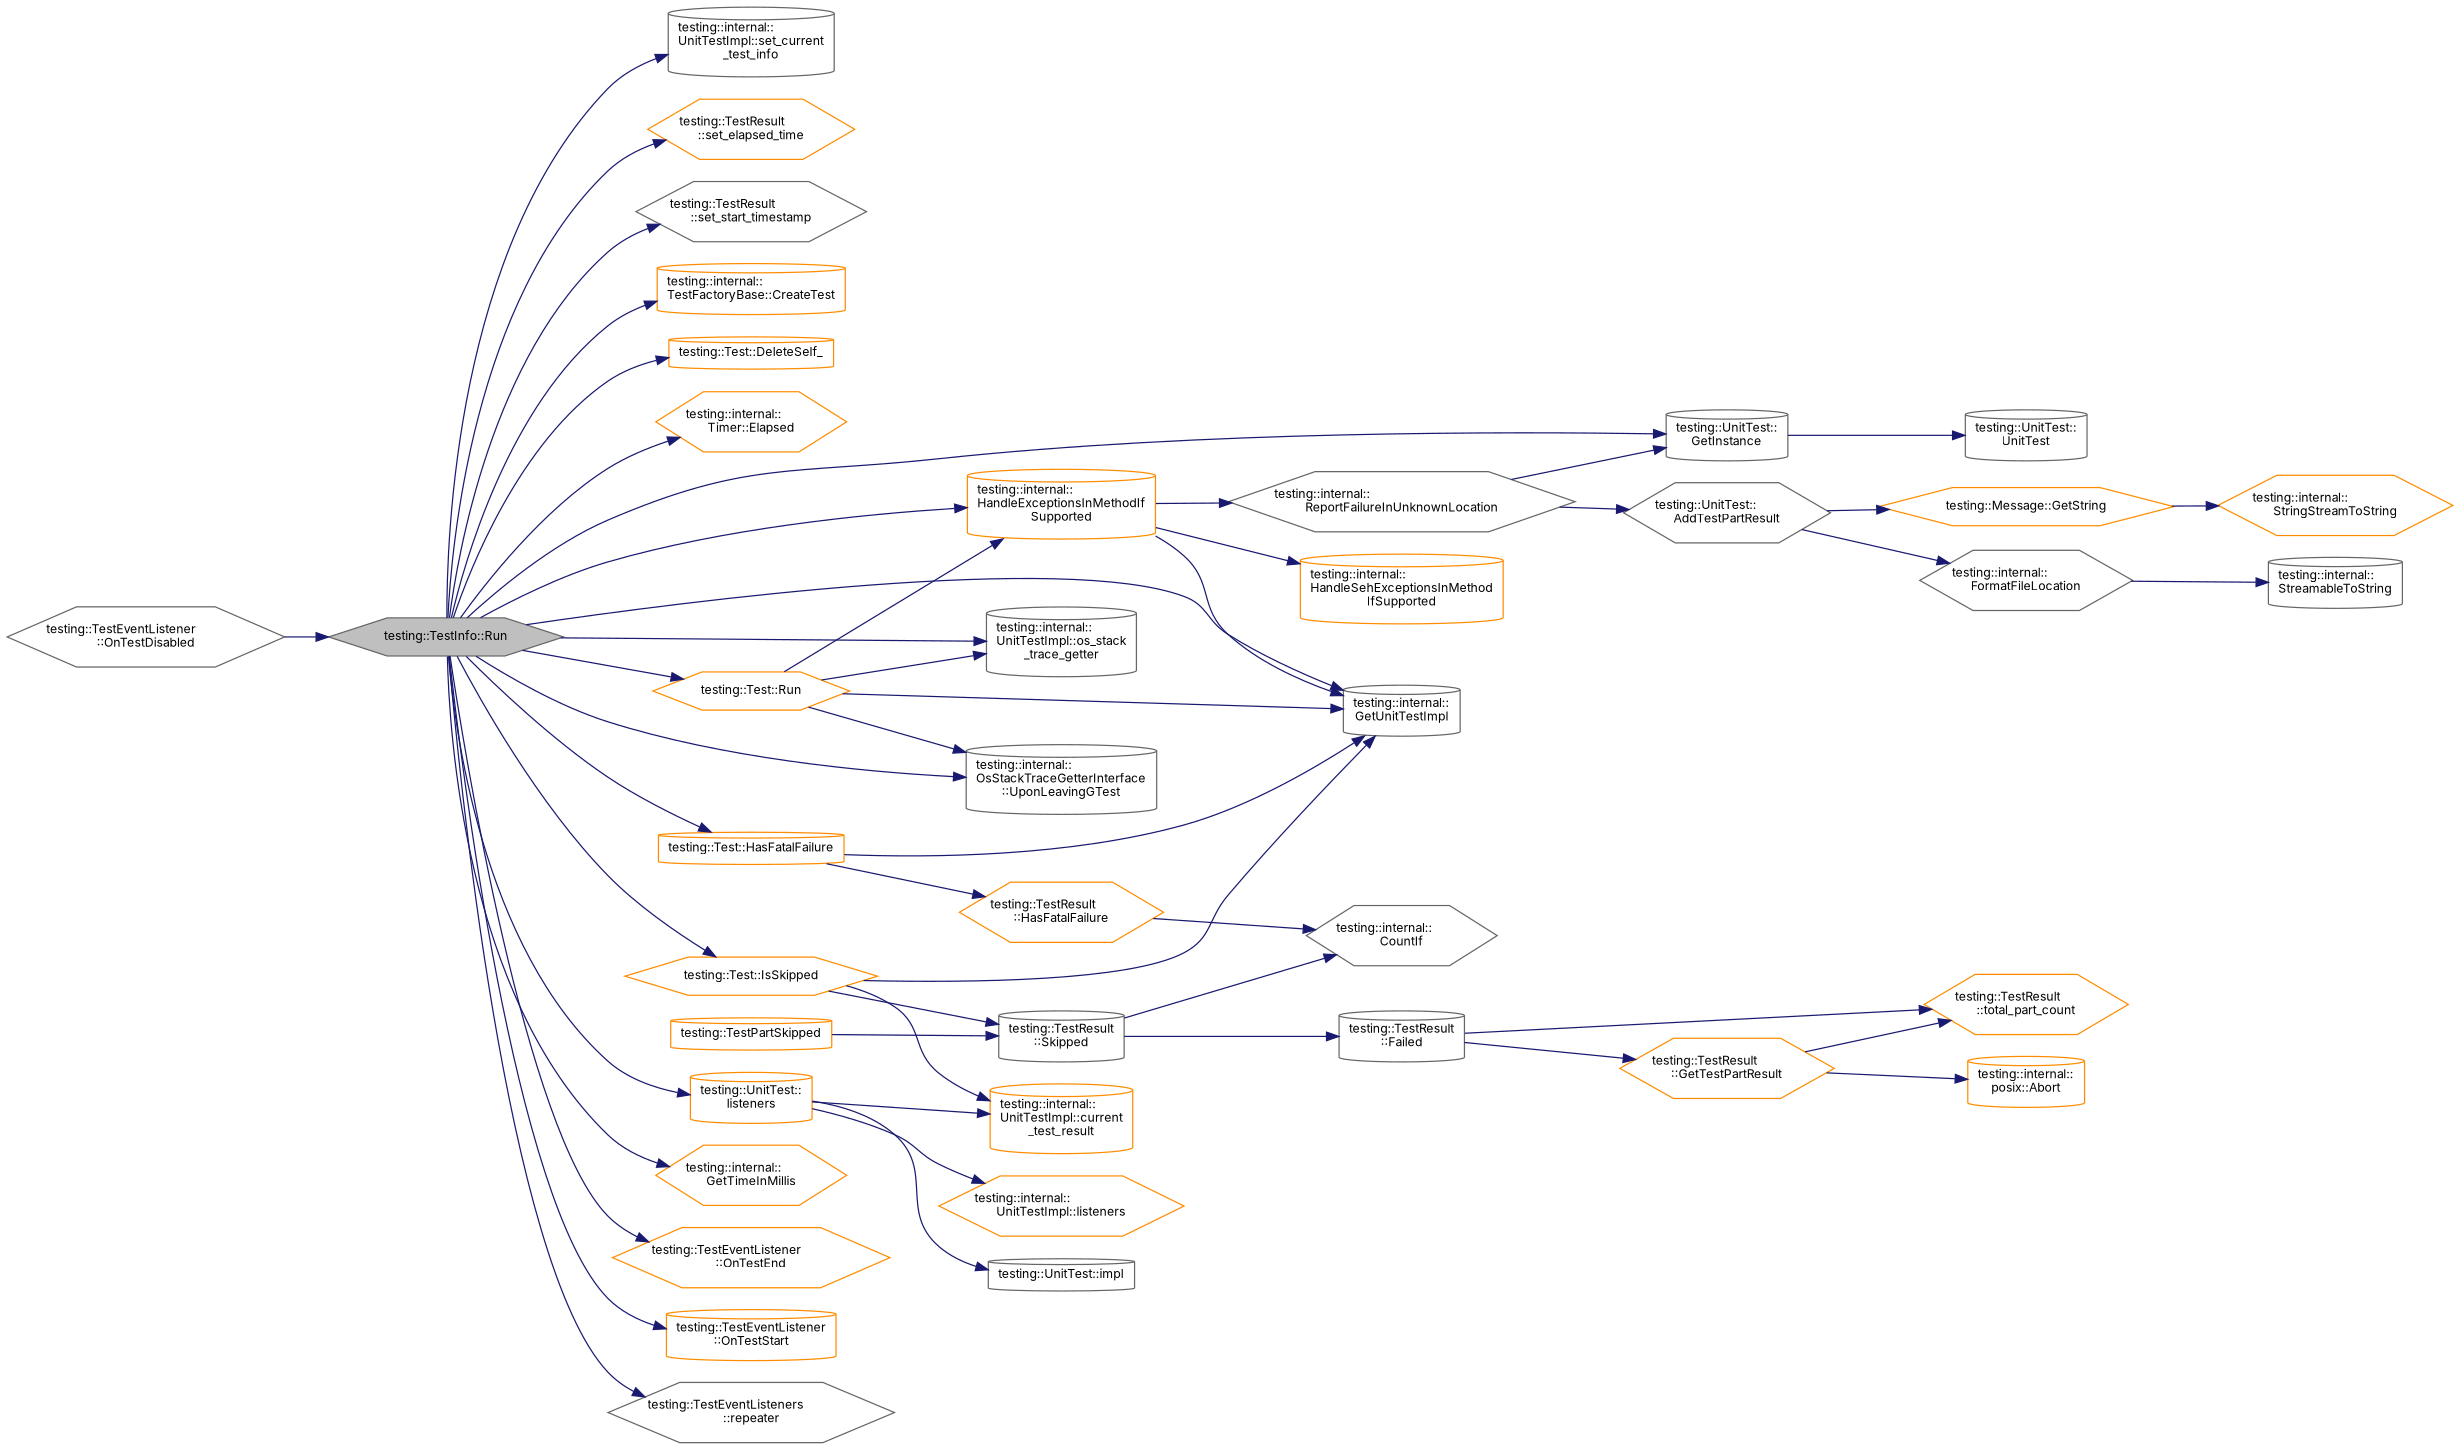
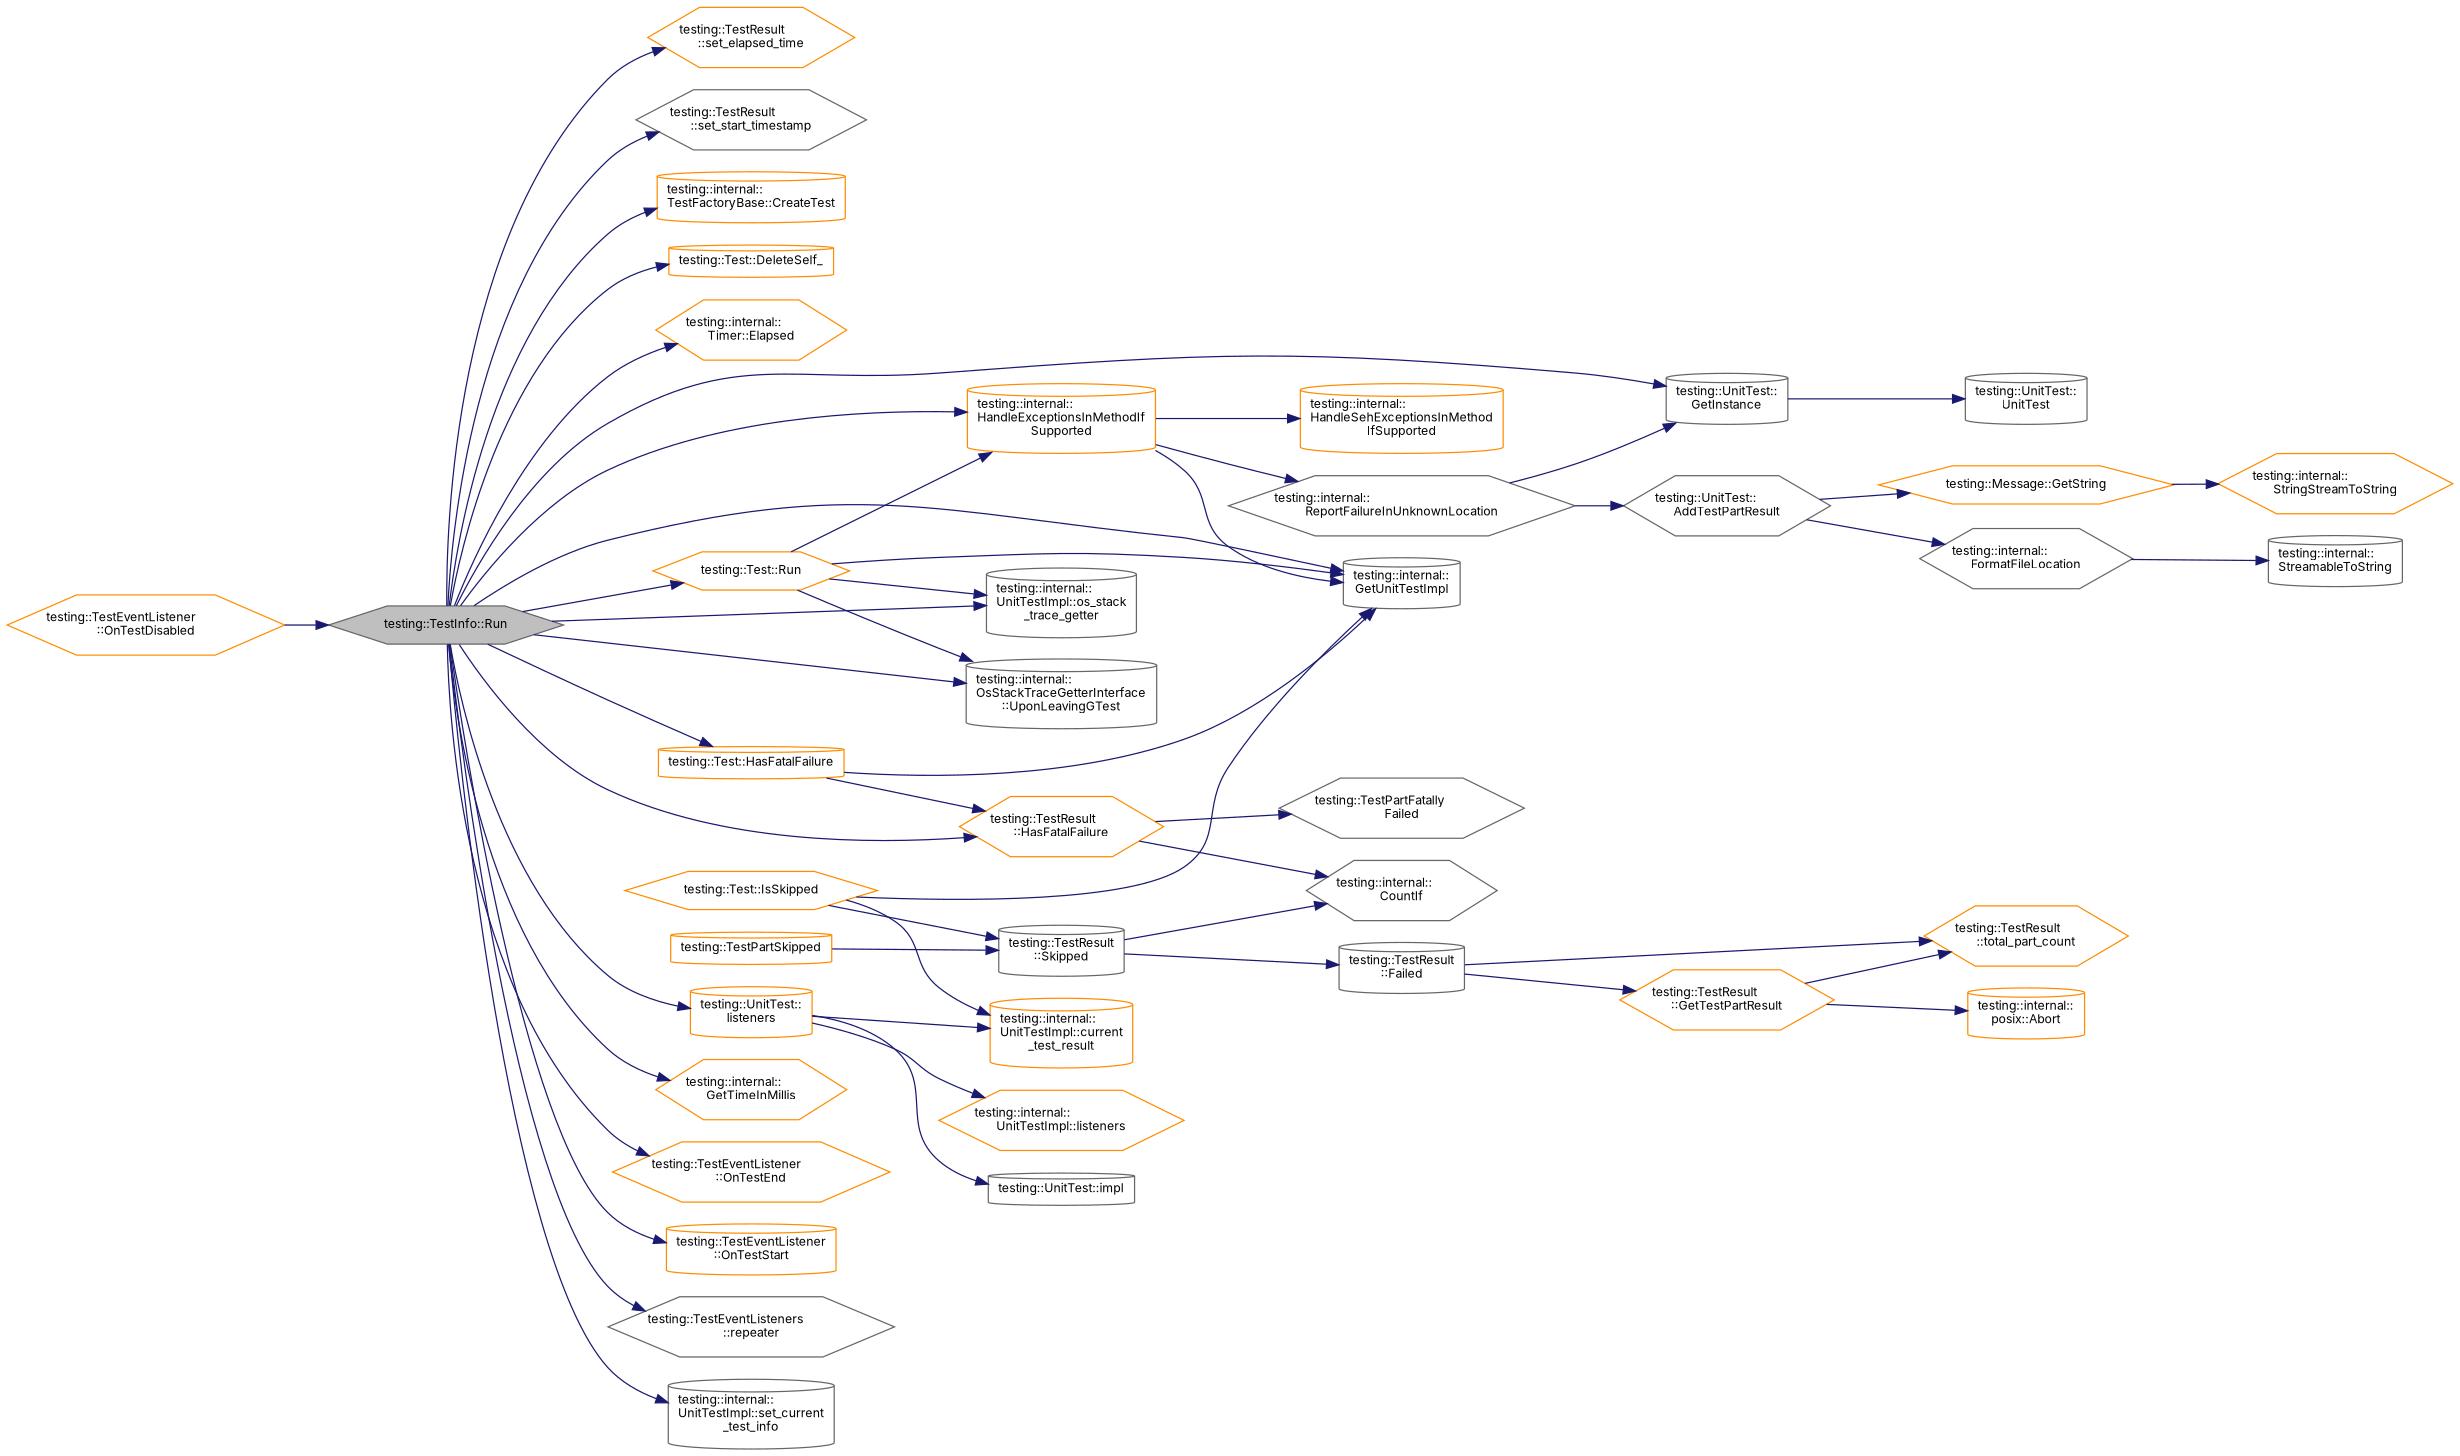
node "testing::TestEventListener ::OnTestDisabled": color gray40 -> darkorange
node "testing::TestPartFatally Failed": added
edge "testing::TestInfo::Run" -> "testing::Test::IsSkipped": now "testing::TestInfo::Run" -> "testing::TestResult ::HasFatalFailure"
